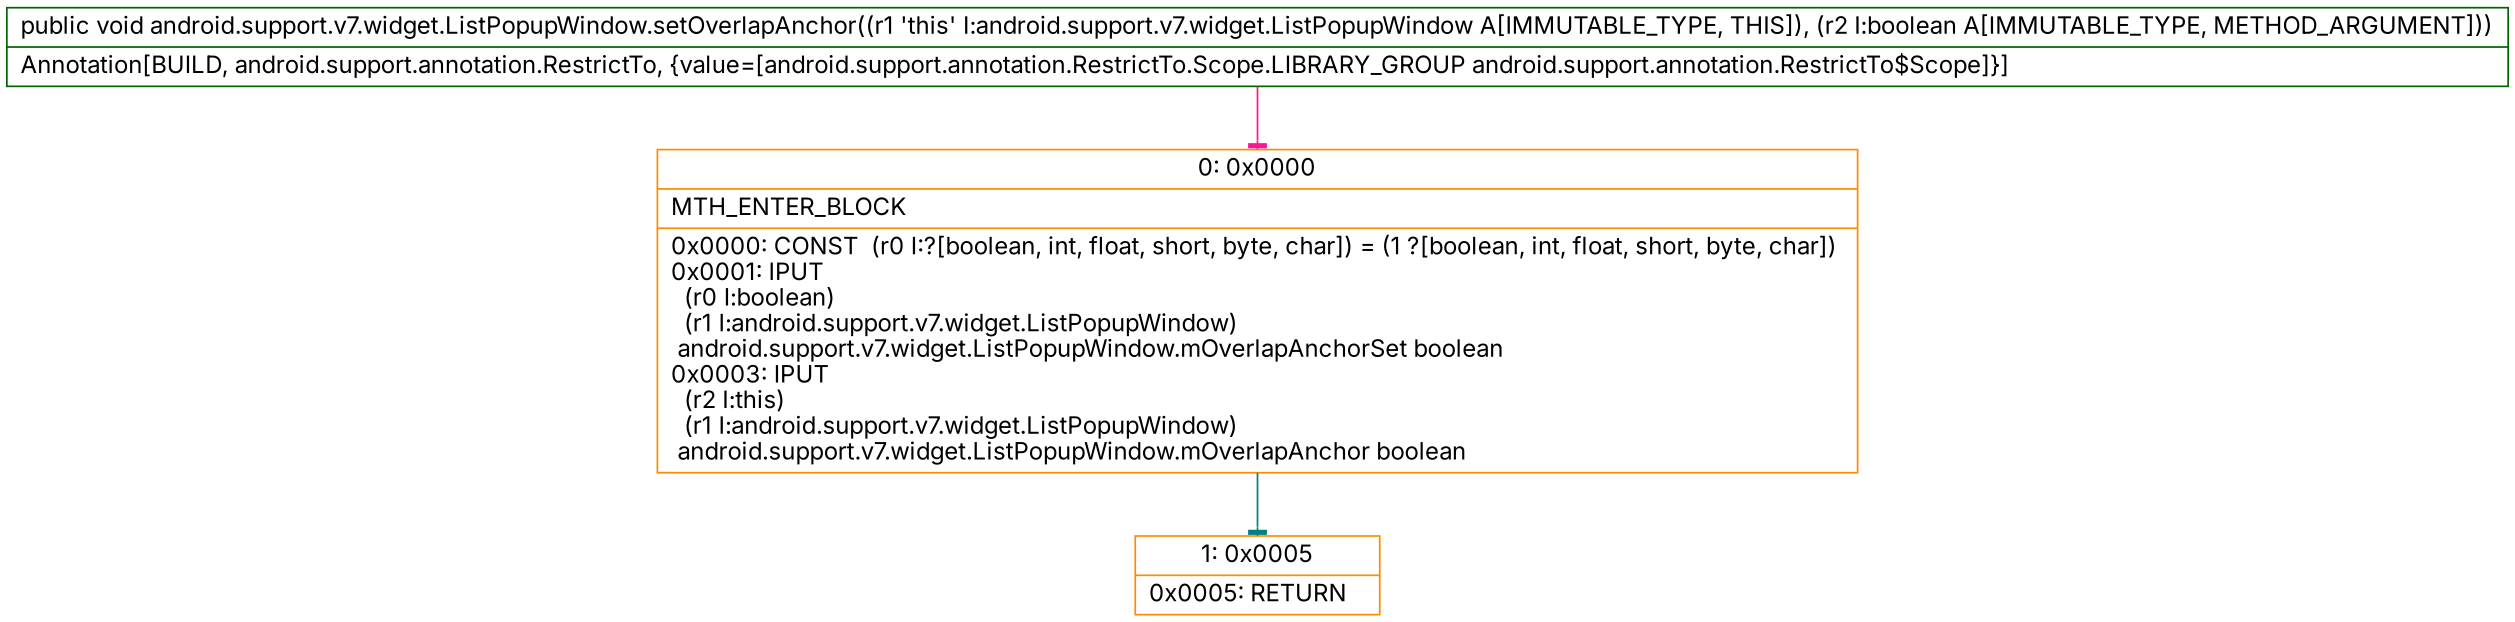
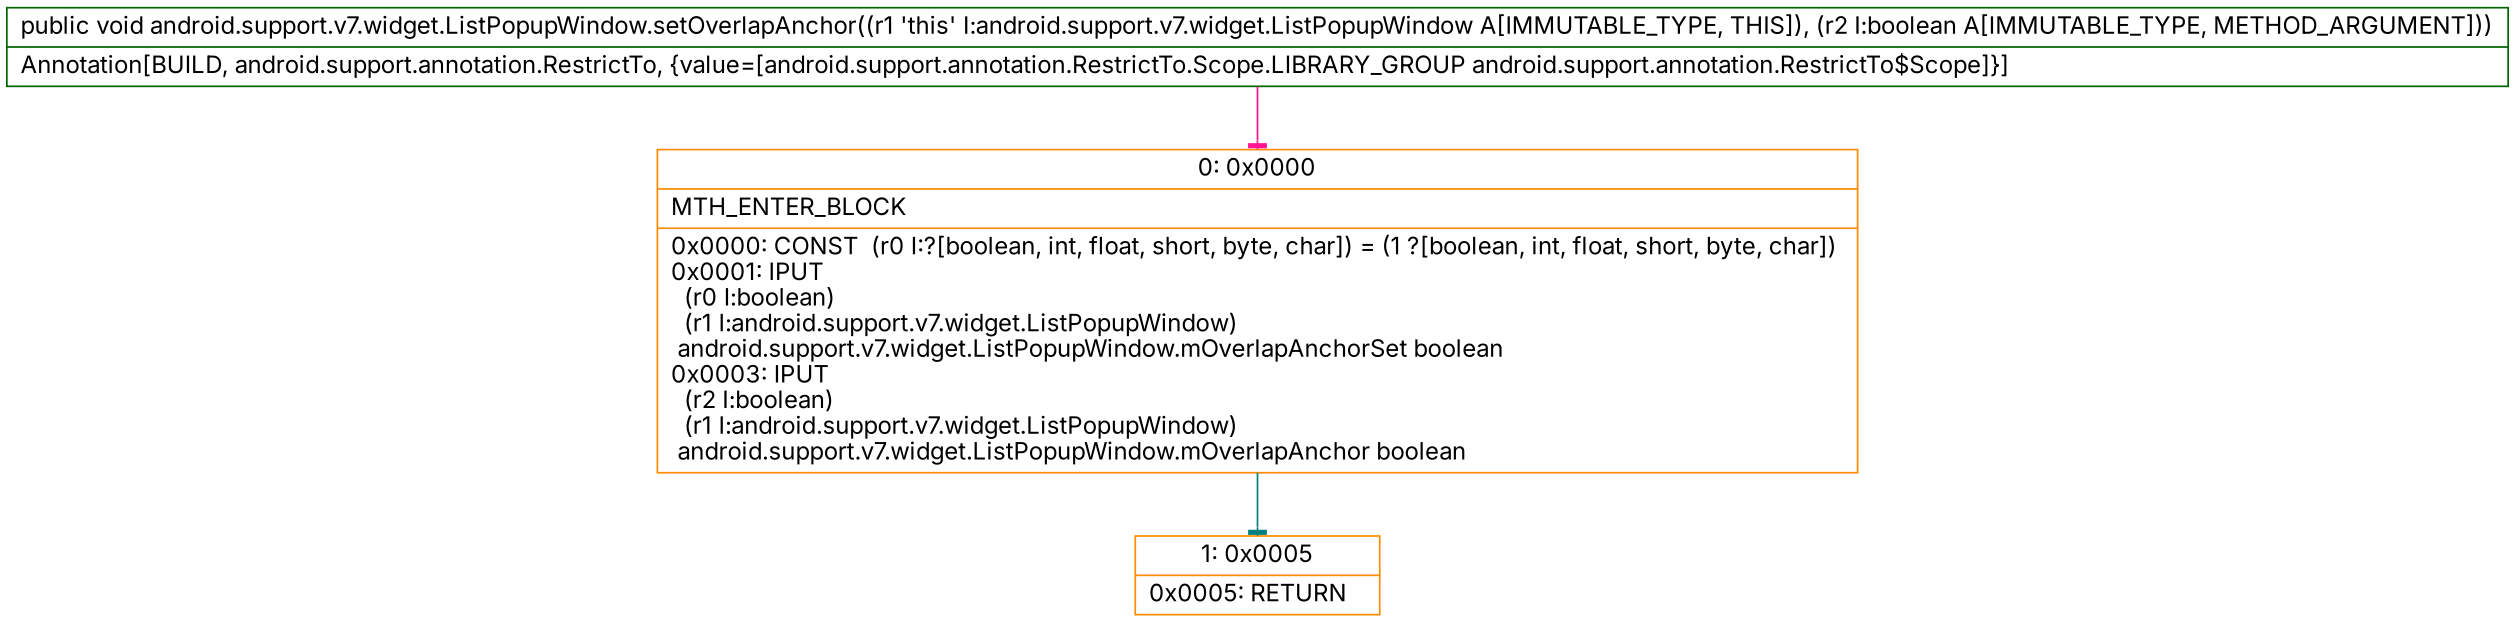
node "0: 0x0000": text "(r2 I:this)" -> "(r2 I:boolean)"
